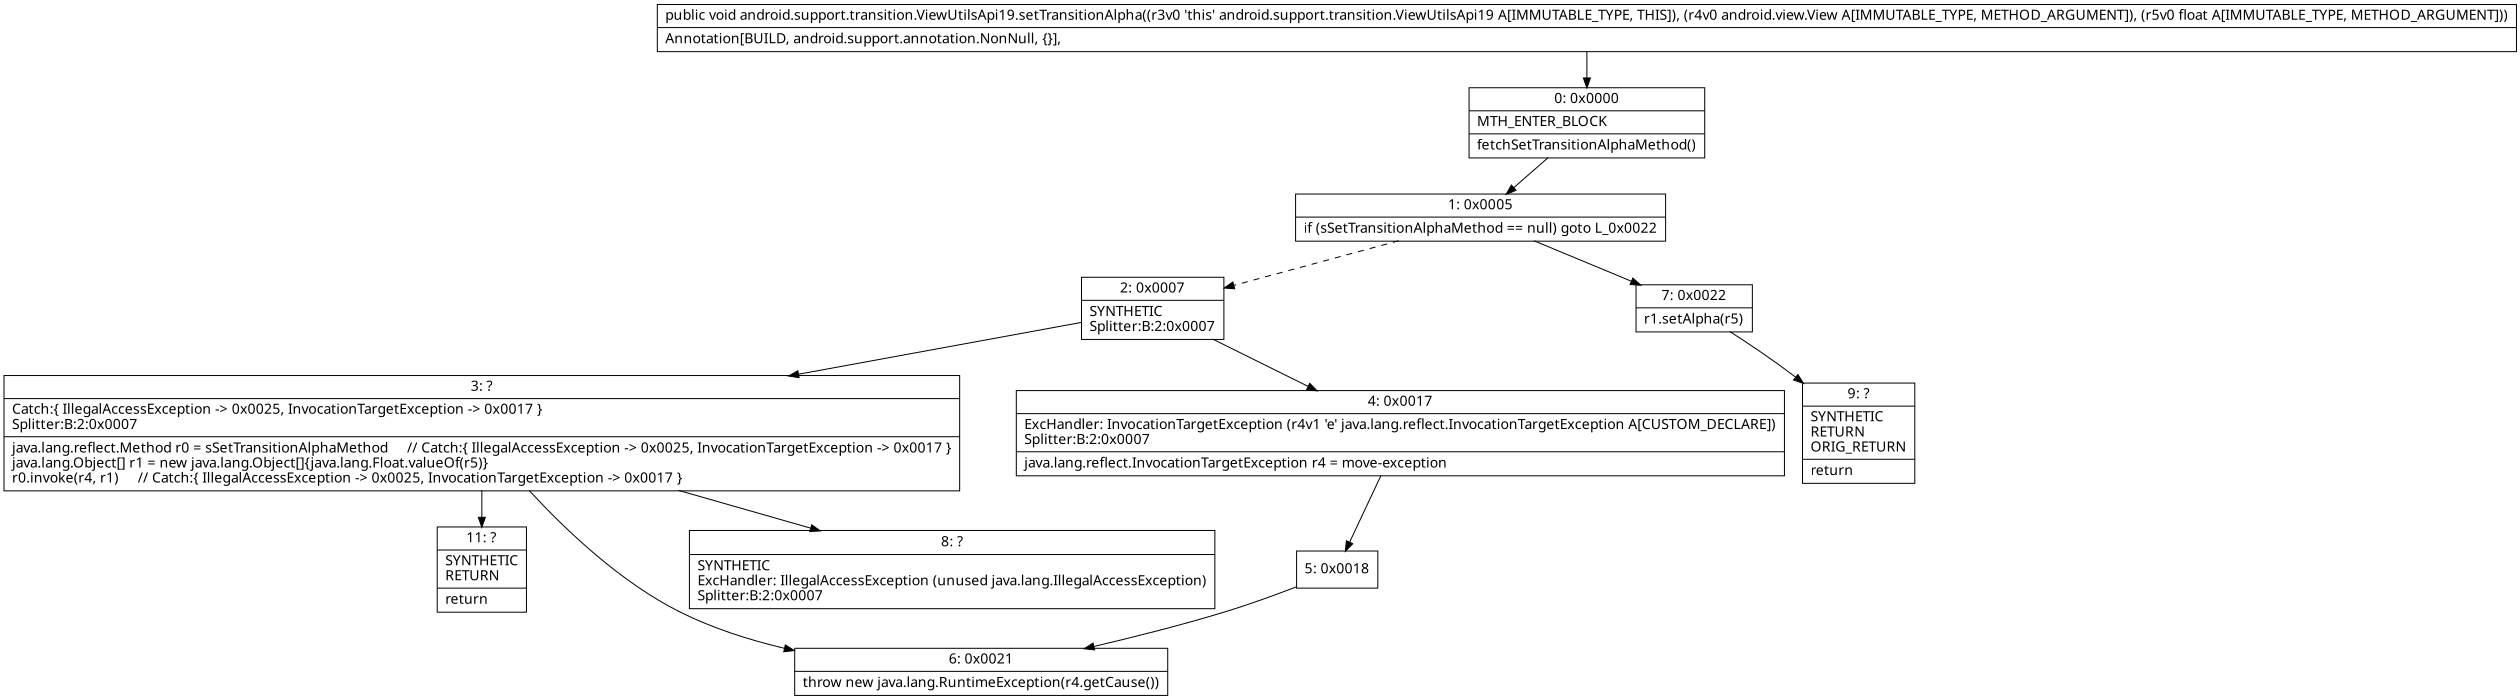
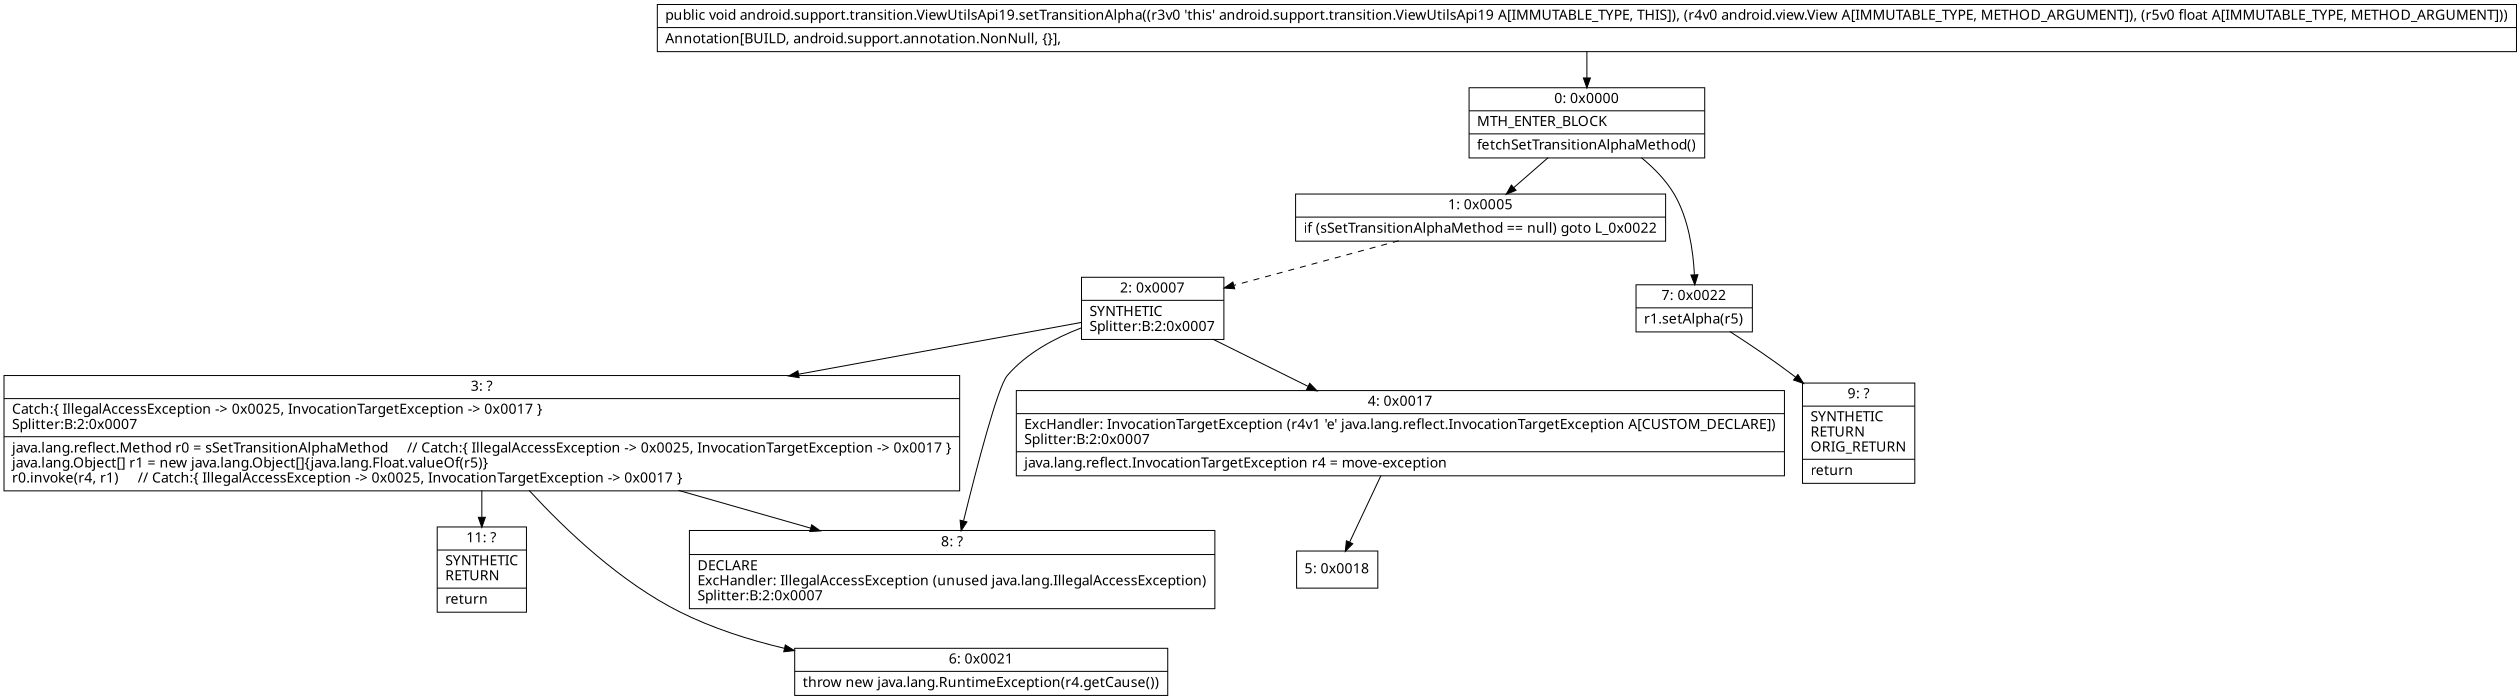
edge "1: 0x0005" -> "7: 0x0022": now "0: 0x0000" -> "7: 0x0022"
edge "2: 0x0007" -> "8: ?": added
node "8: ?": text "SYNTHETIC" -> "DECLARE"
edge "5: 0x0018" -> "6: 0x0021": removed
